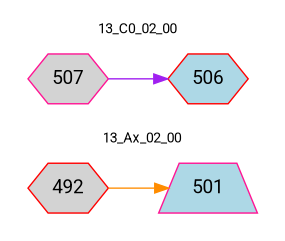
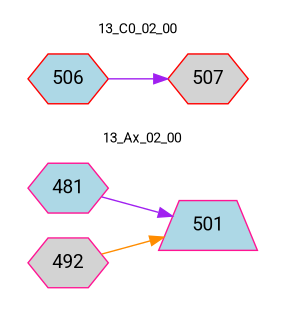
node "507": color deeppink -> red
edge "507" -> "506": reversed
node "481": added
node "492": color red -> deeppink
